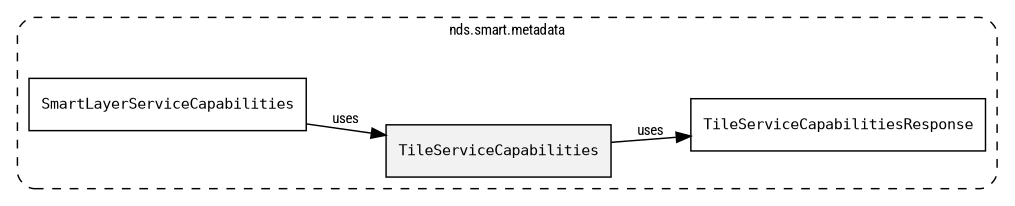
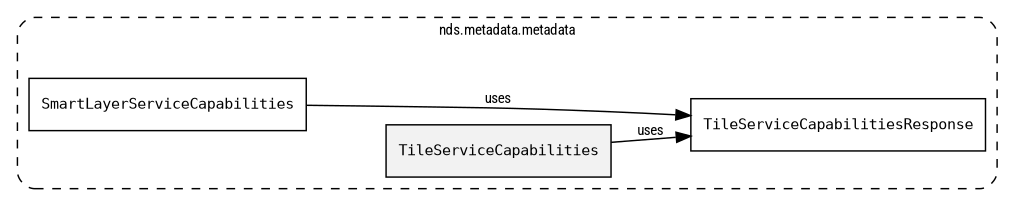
cluster "nds.smart.metadata": label "nds.smart.metadata" -> "nds.metadata.metadata"
edge "SmartLayerServiceCapabilities" -> "TileServiceCapabilities": now "SmartLayerServiceCapabilities" -> "TileServiceCapabilitiesResponse"
